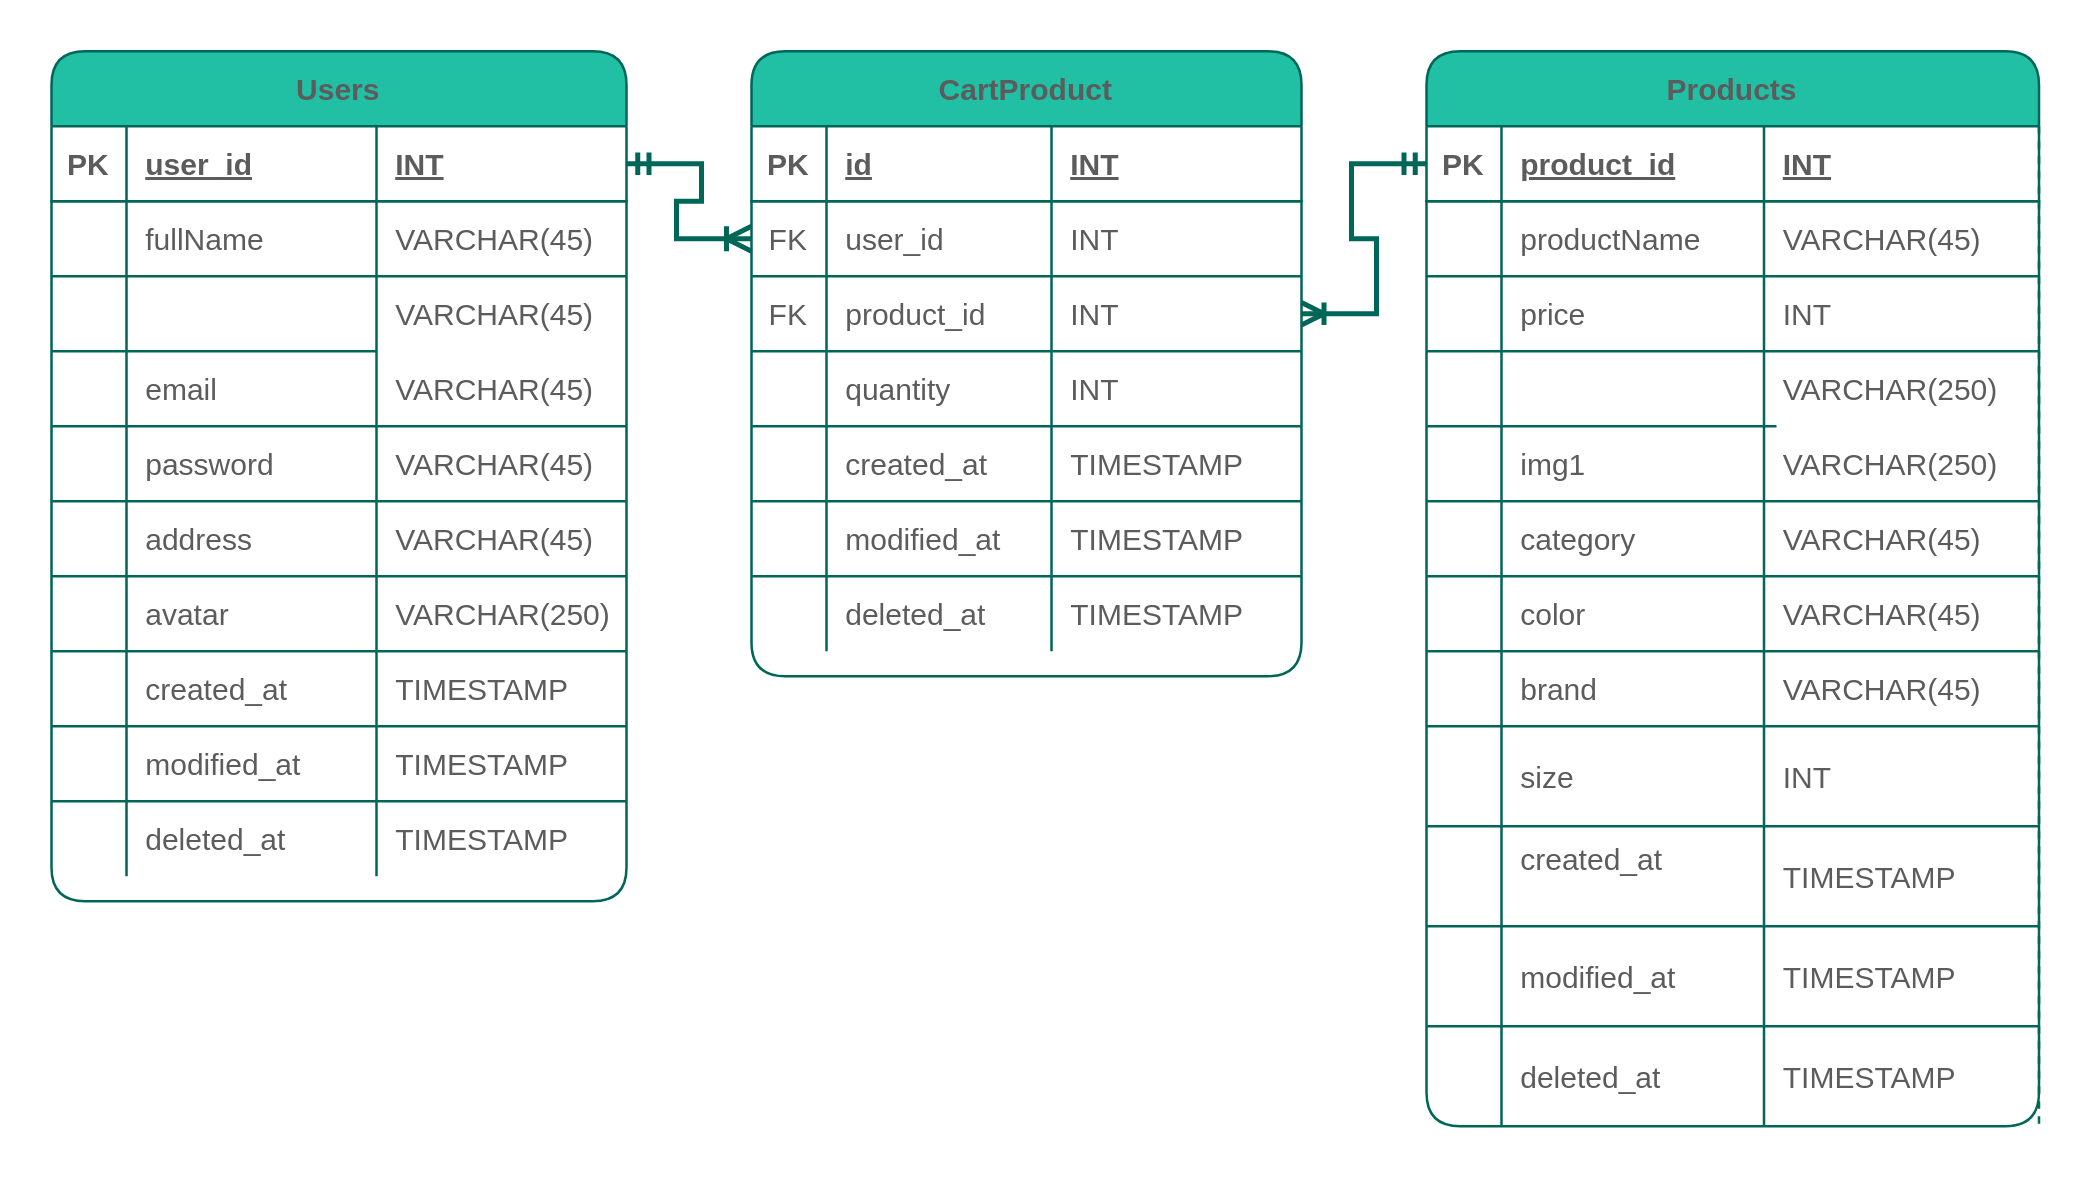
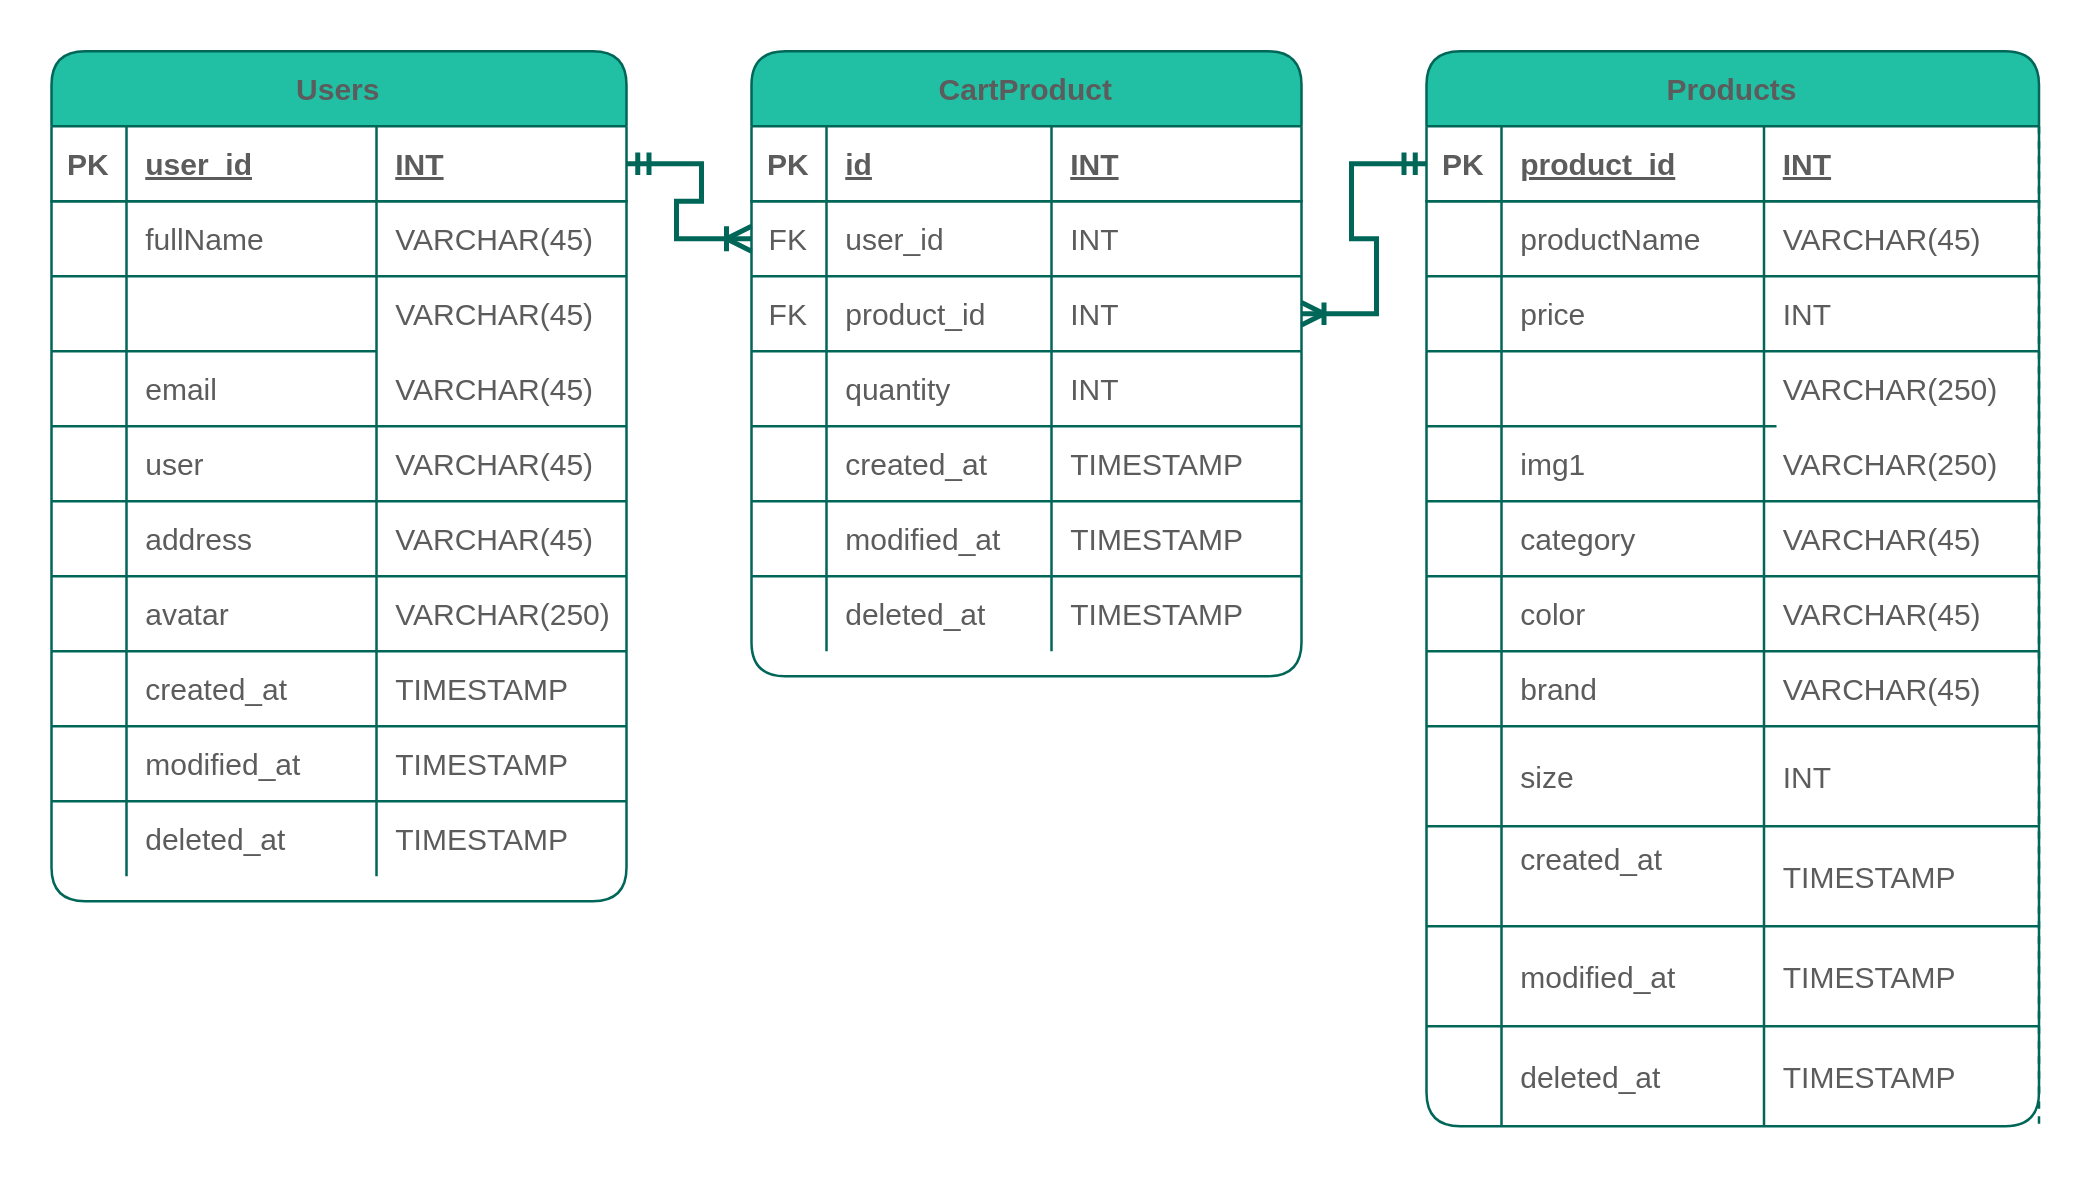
node "password": label "password" -> "user"
